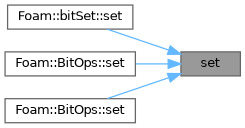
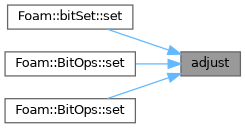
node "set": label "set" -> "adjust"
